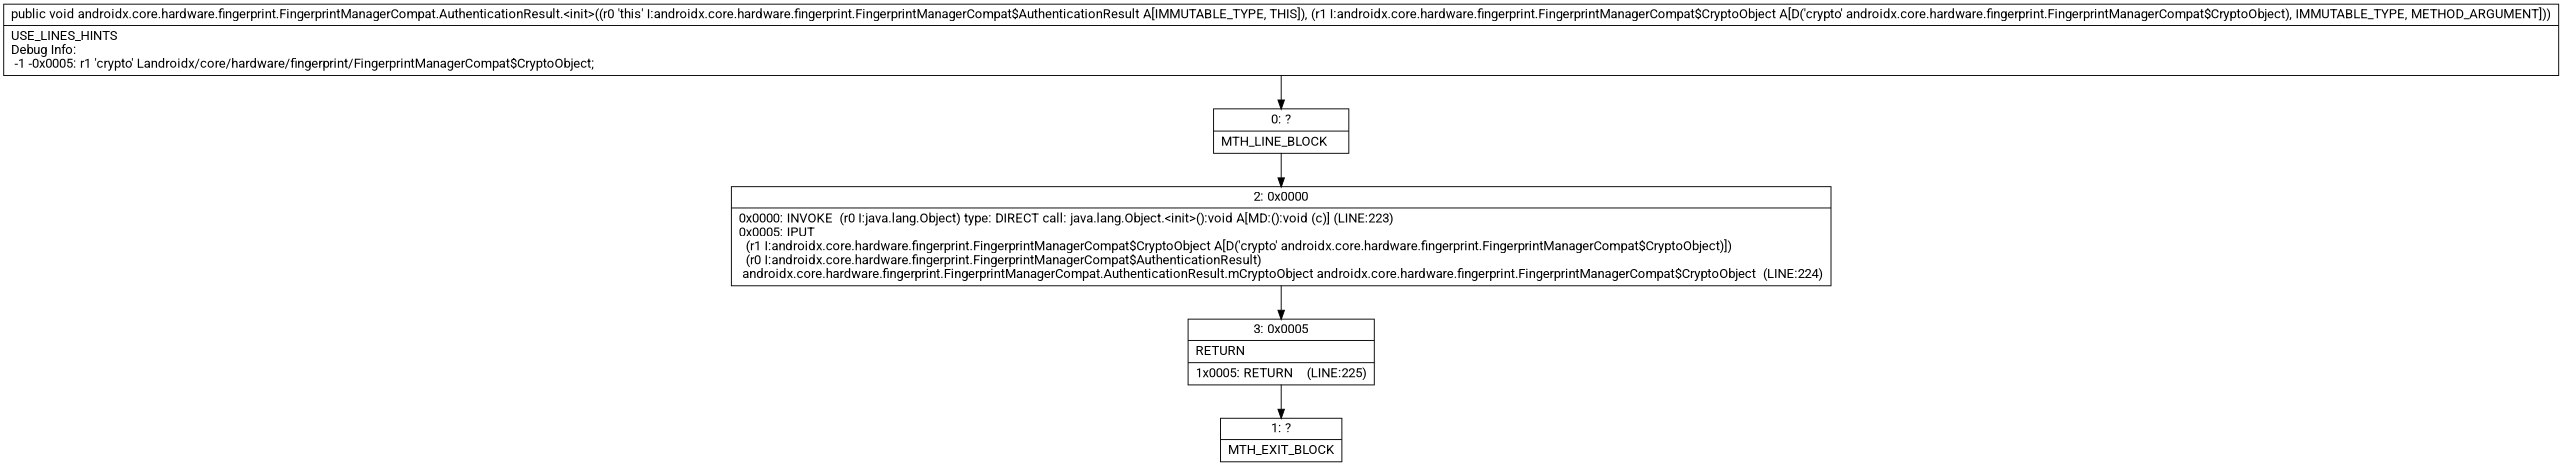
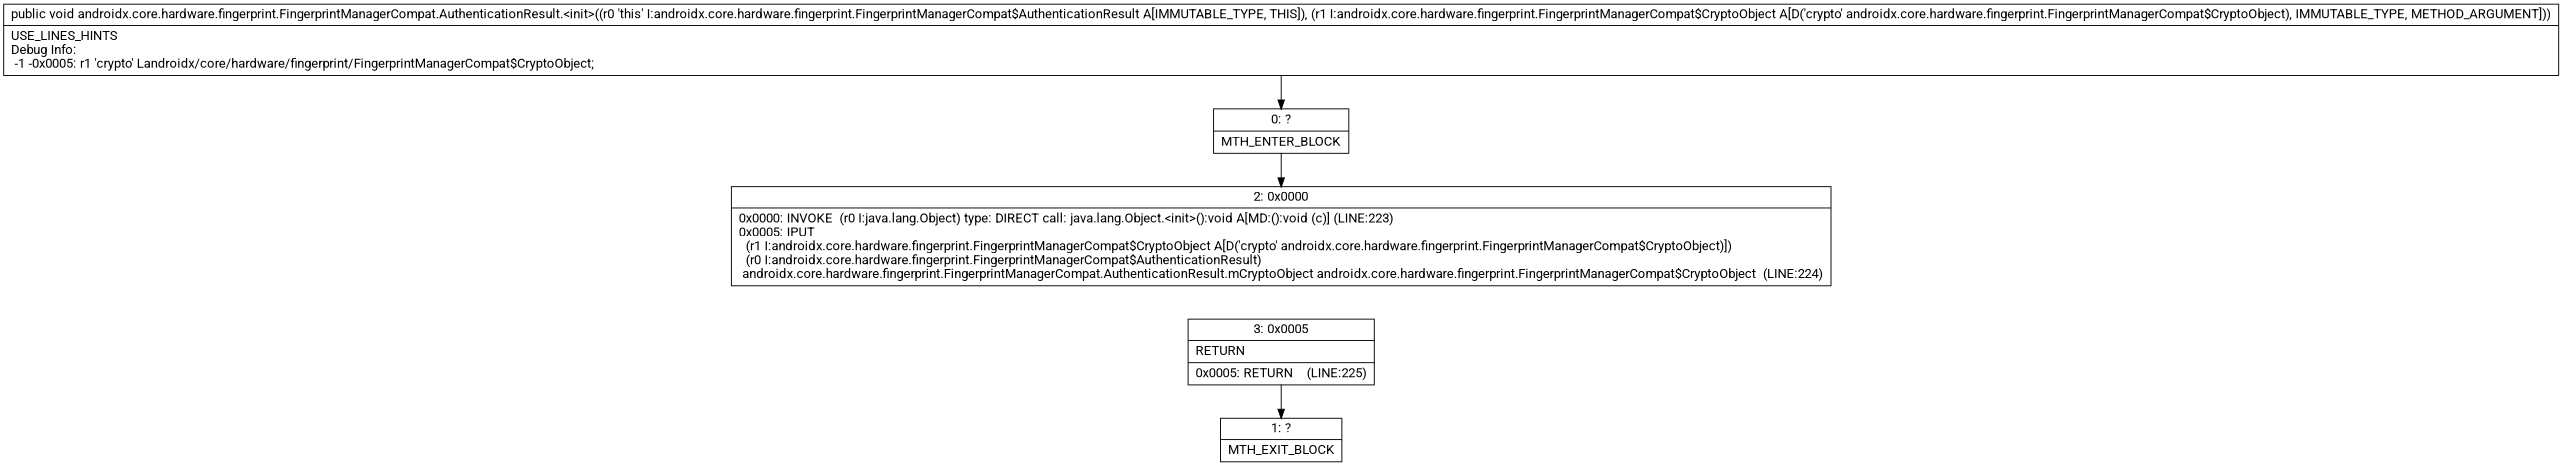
node "0: ?": text "MTH_LINE_BLOCK" -> "MTH_ENTER_BLOCK"
edge "2: 0x0000" -> "3: 0x0005": removed
node "3: 0x0005": text "1x0005: RETURN    (LINE:225)" -> "0x0005: RETURN    (LINE:225)"
